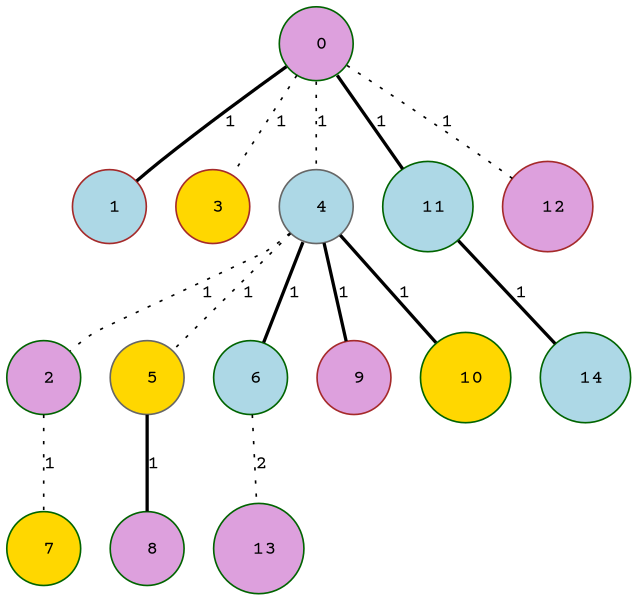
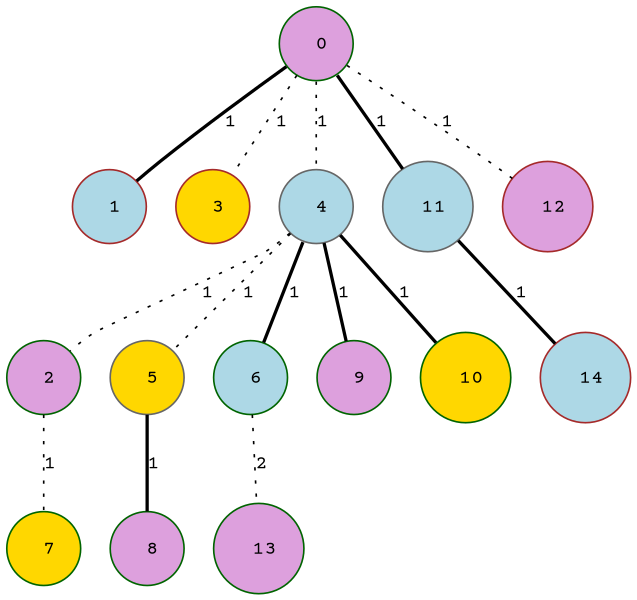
node "11": color darkgreen -> gray40
node "9": color brown -> darkgreen
node "14": color darkgreen -> brown
